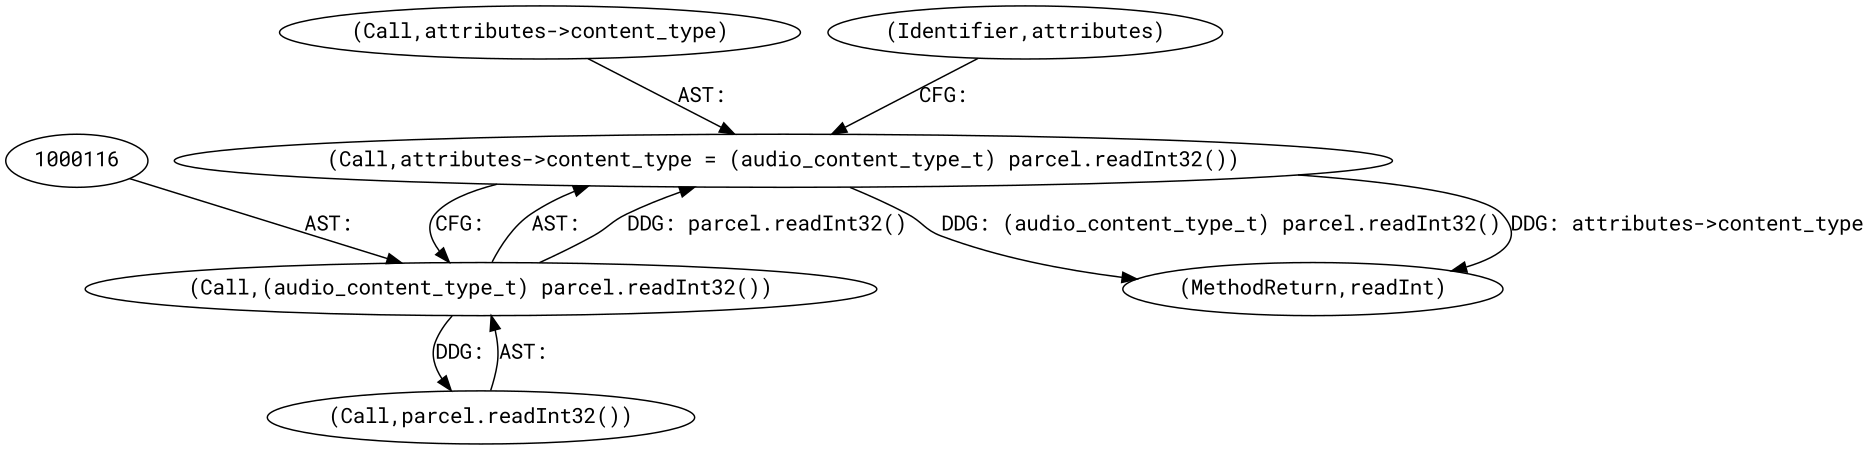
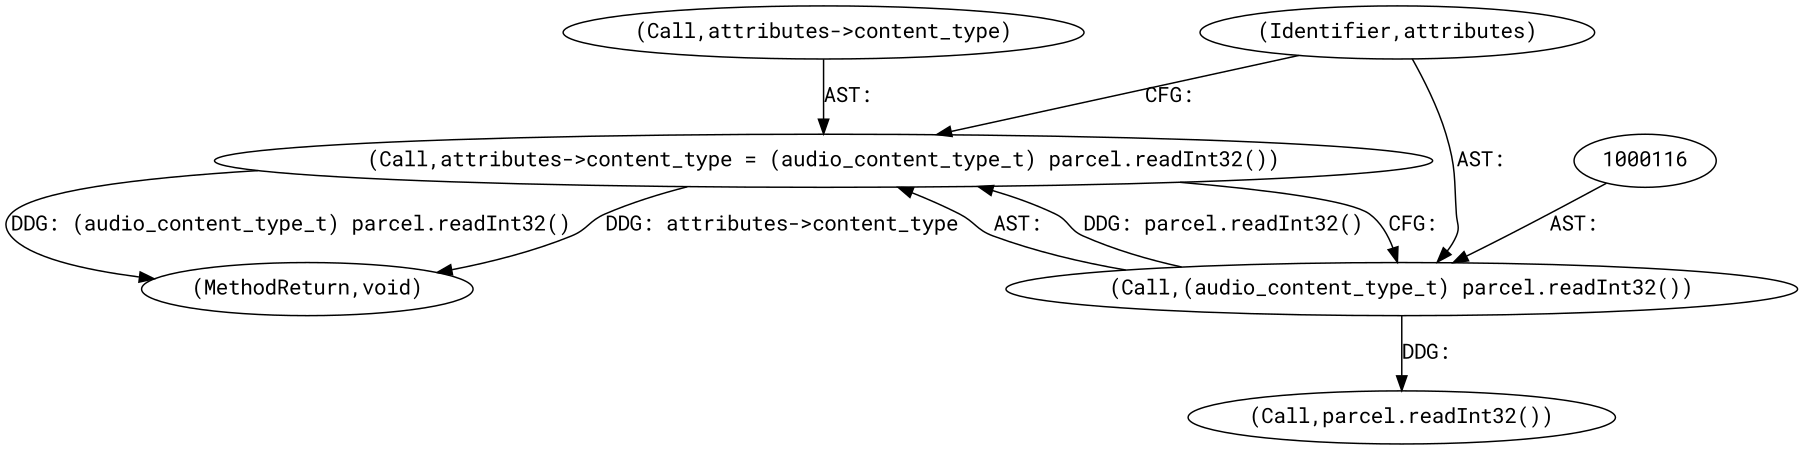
node "(MethodReturn,readInt)": label "(MethodReturn,readInt)" -> "(MethodReturn,void)"
edge "(Call,parcel.readInt32())" -> "(Call,(audio_content_type_t) parcel.readInt32())": now "(Identifier,attributes)" -> "(Call,(audio_content_type_t) parcel.readInt32())"
